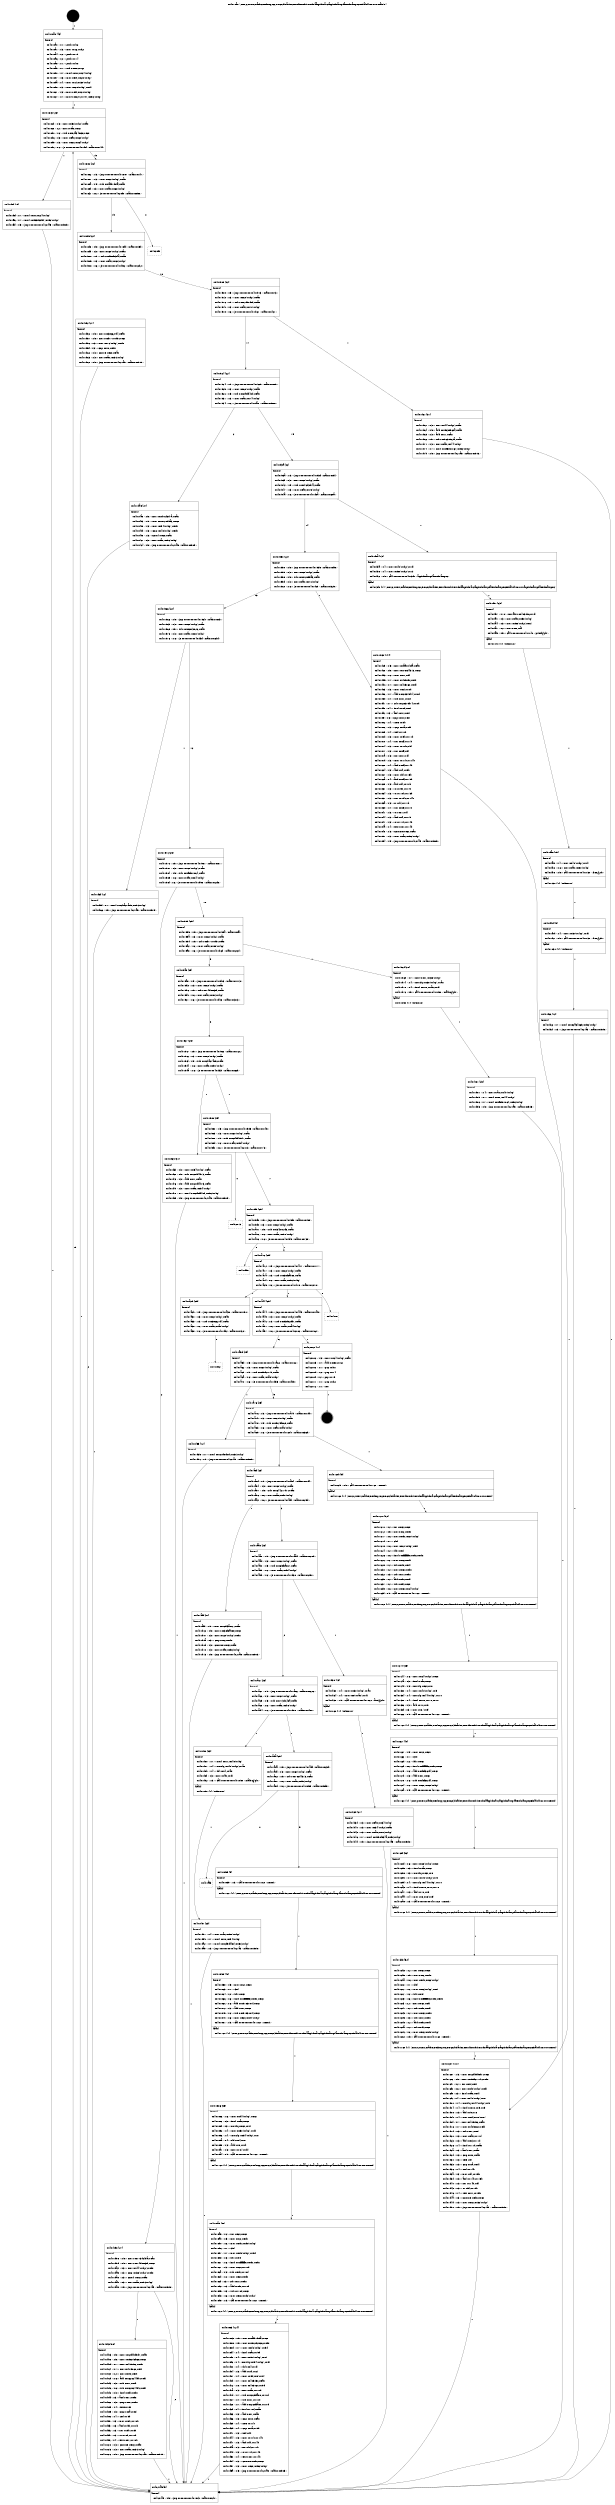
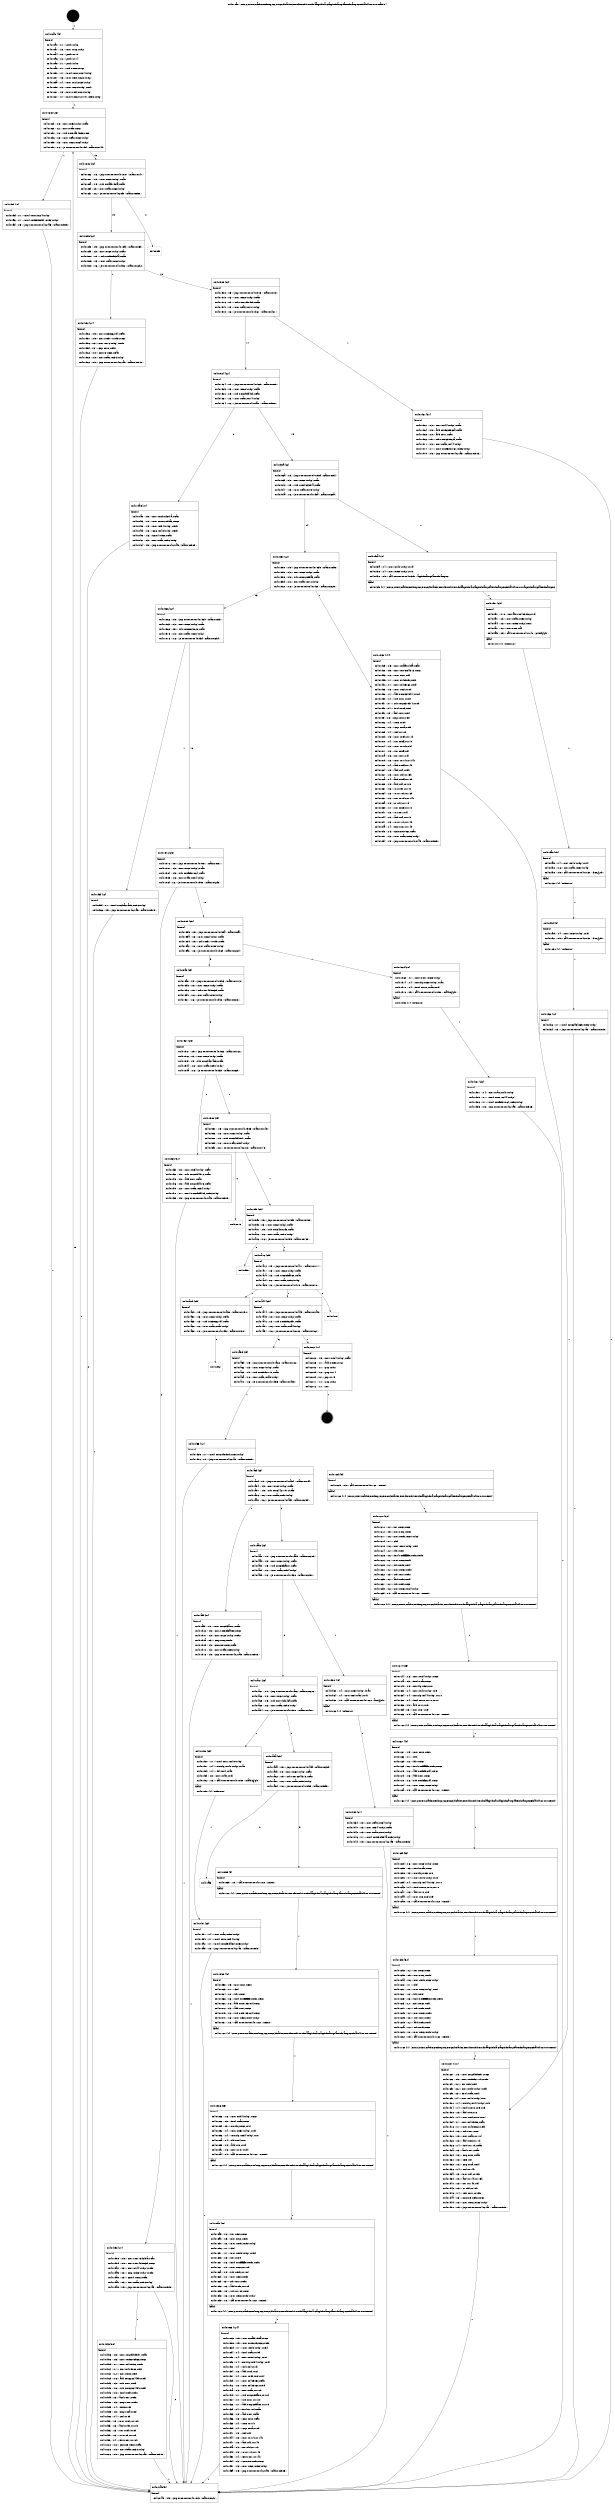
edge "0x4018f8 [22]" -> "0x401b52 [27]": added, label "1"
node "0x401a76 [25]": removed
